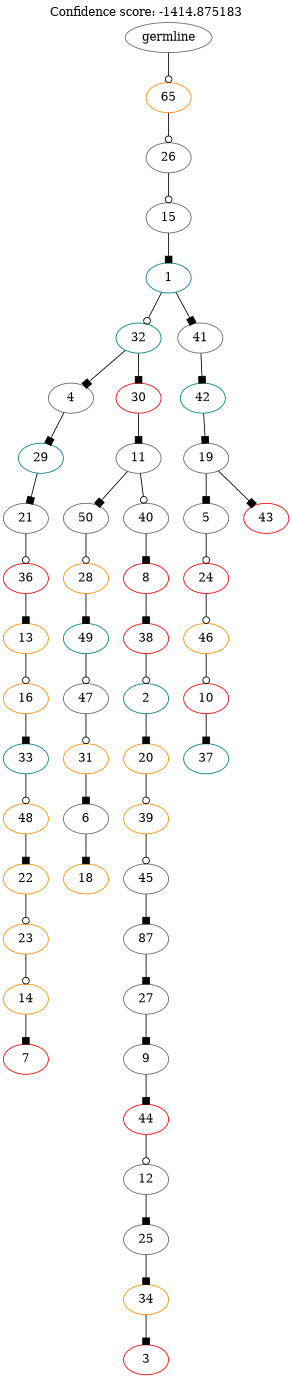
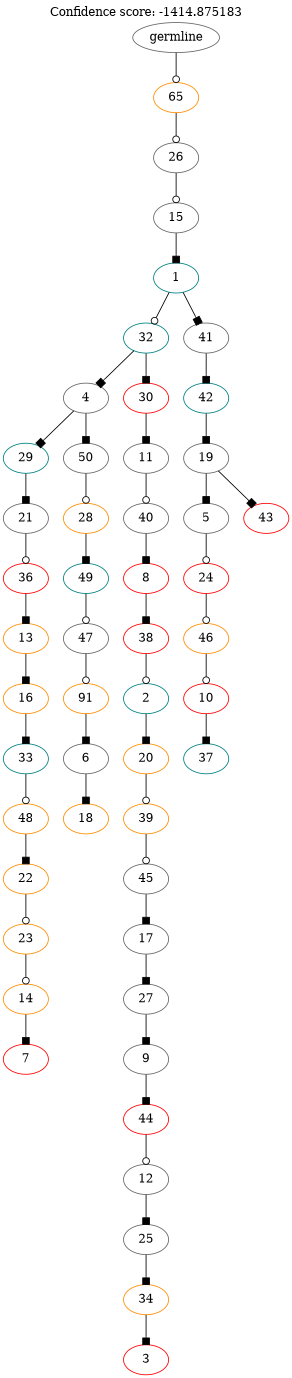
edge "11" -> "50": now "4" -> "50"
edge "13" -> "16": arrowhead odot -> box
node "31": label "31" -> "91"
node "87": label "87" -> "17"
